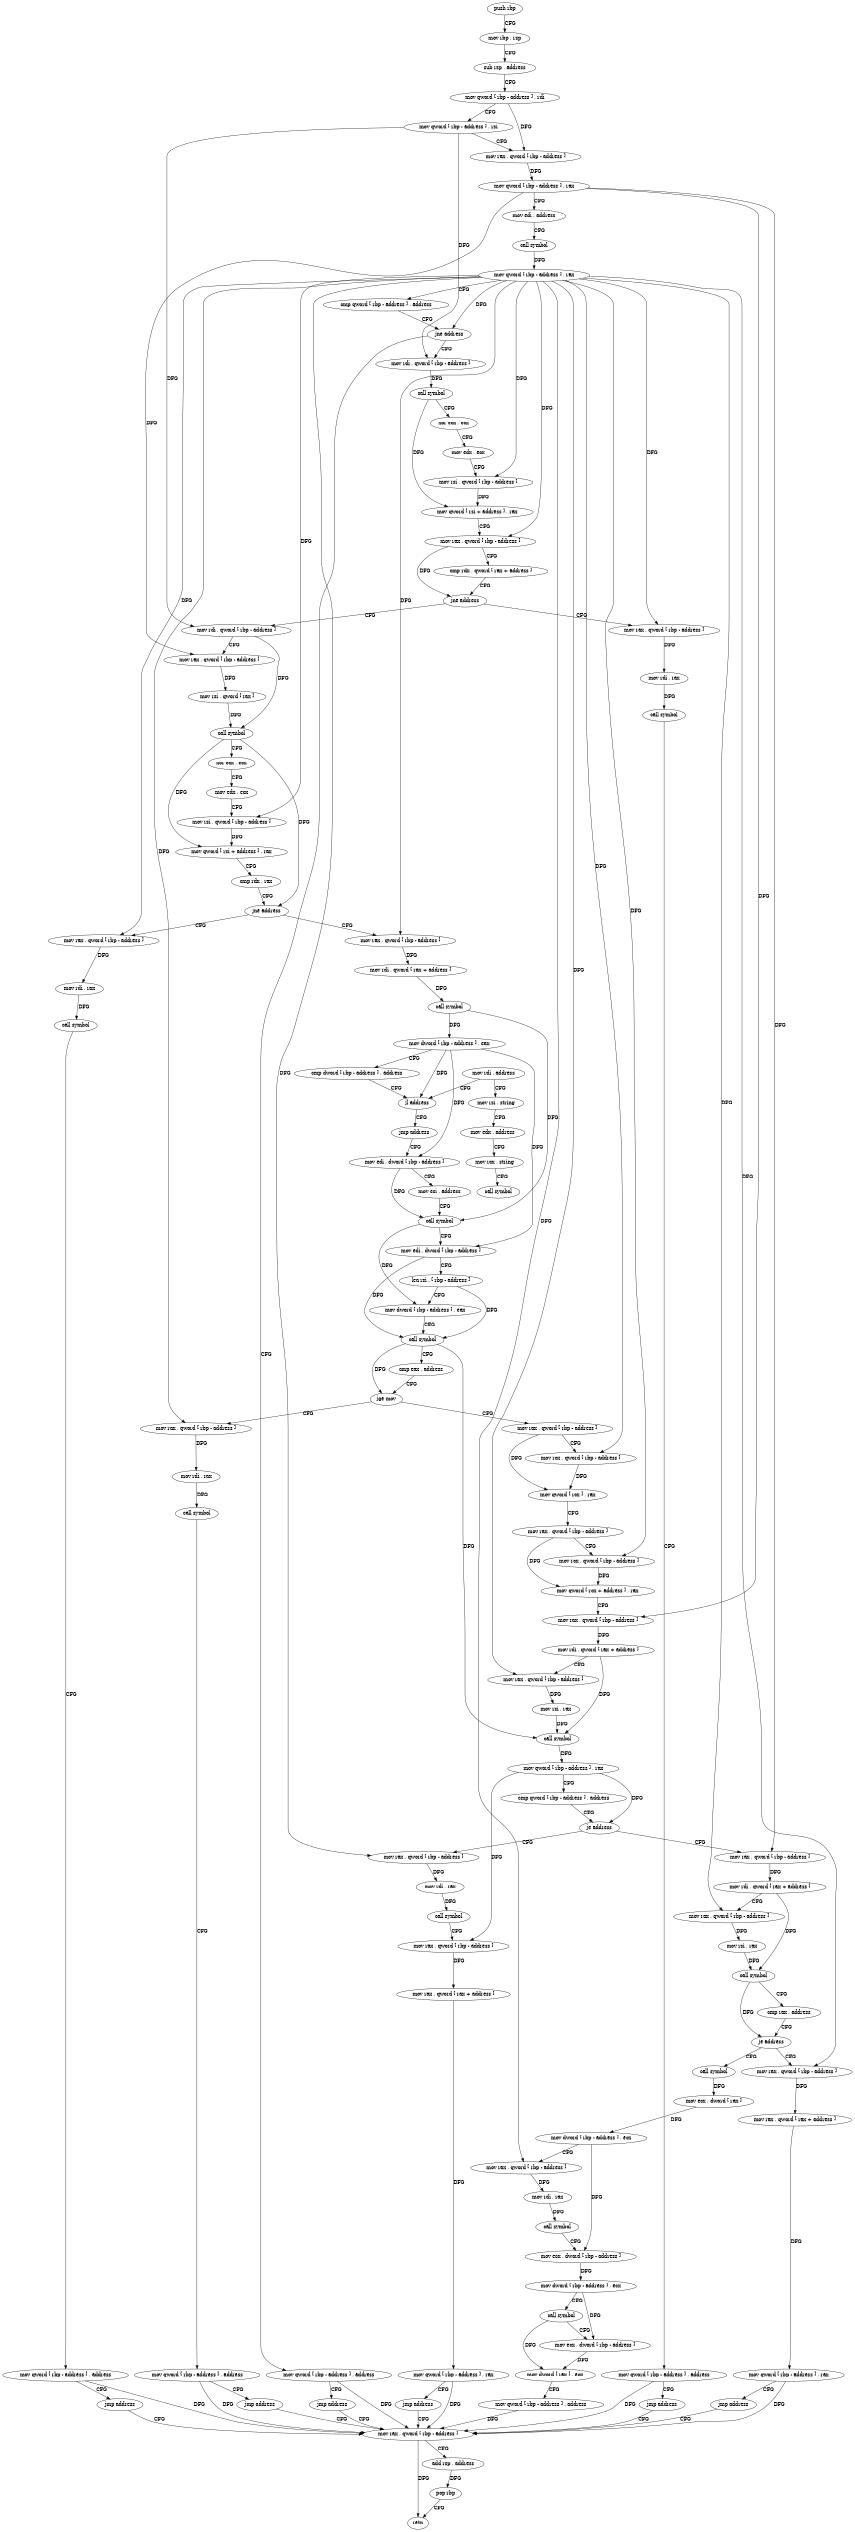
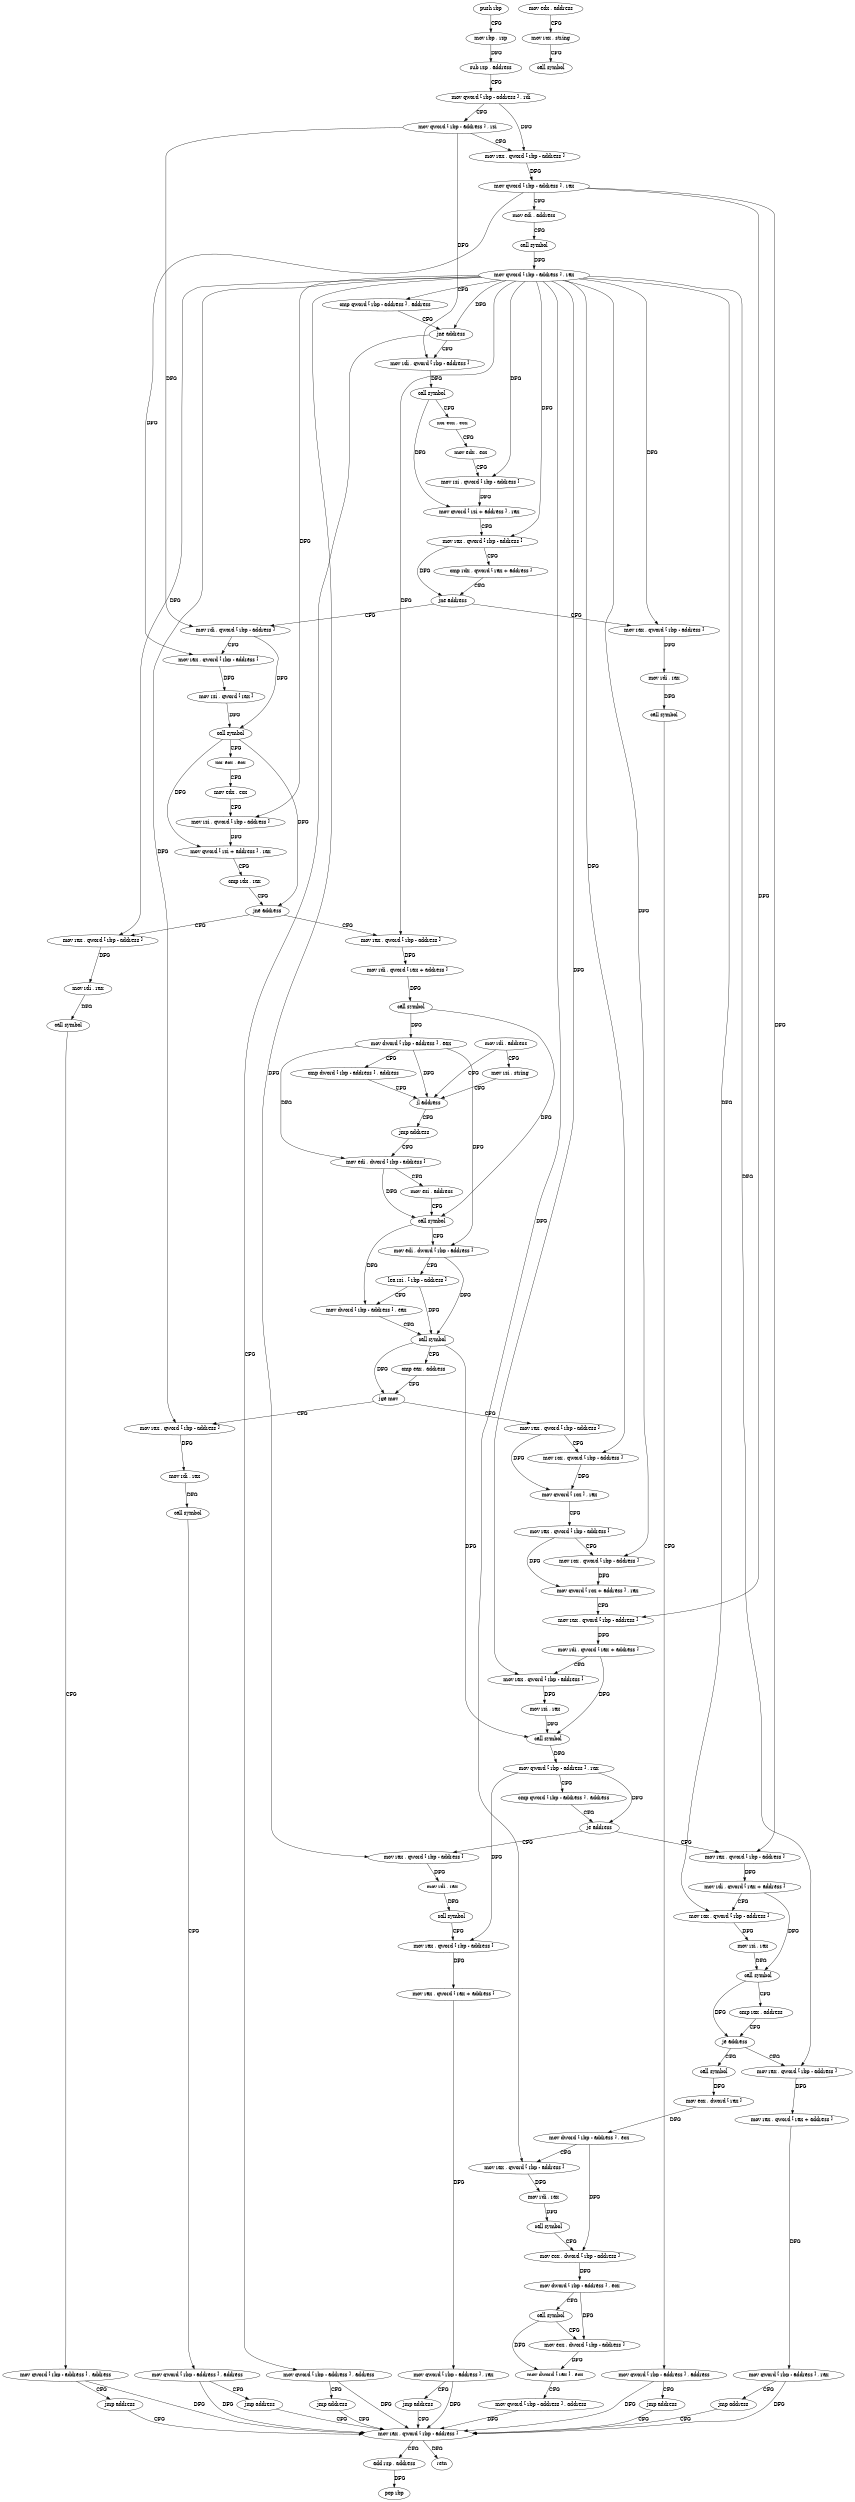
edge "mov rbp , rsp" -> "sub rsp , address": label "CFG" -> "DFG"
edge "mov rsi , string" -> "mov edx , address": now "mov rsi , string" -> "jl address"
edge "pop rbp" -> "retn": removed, label "CFG"
